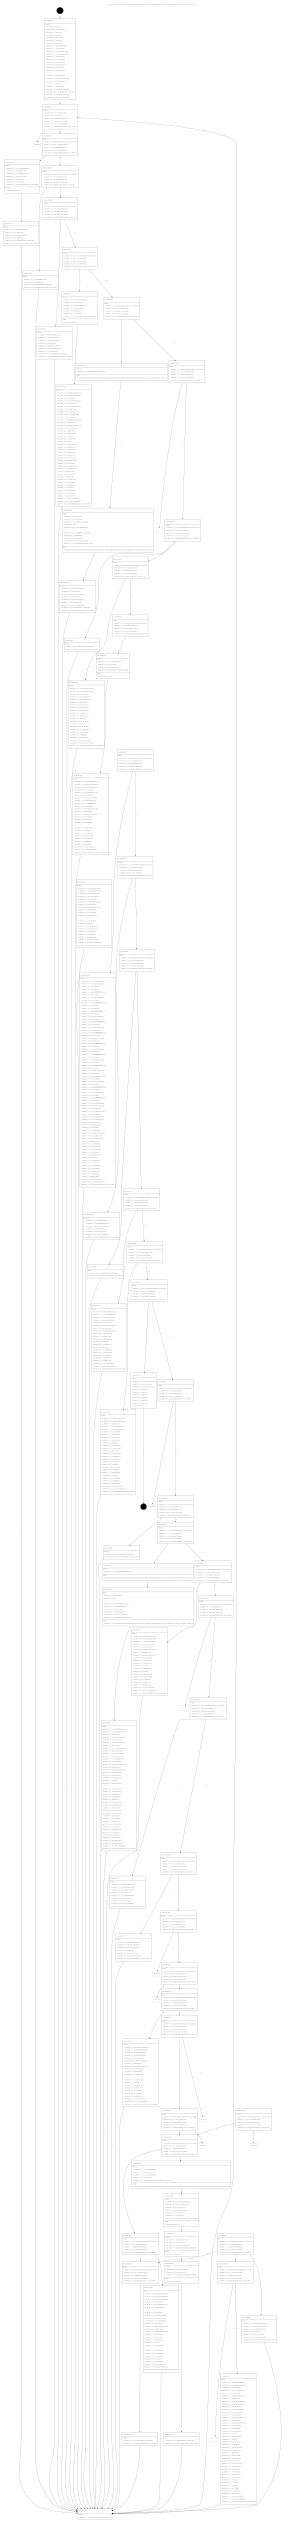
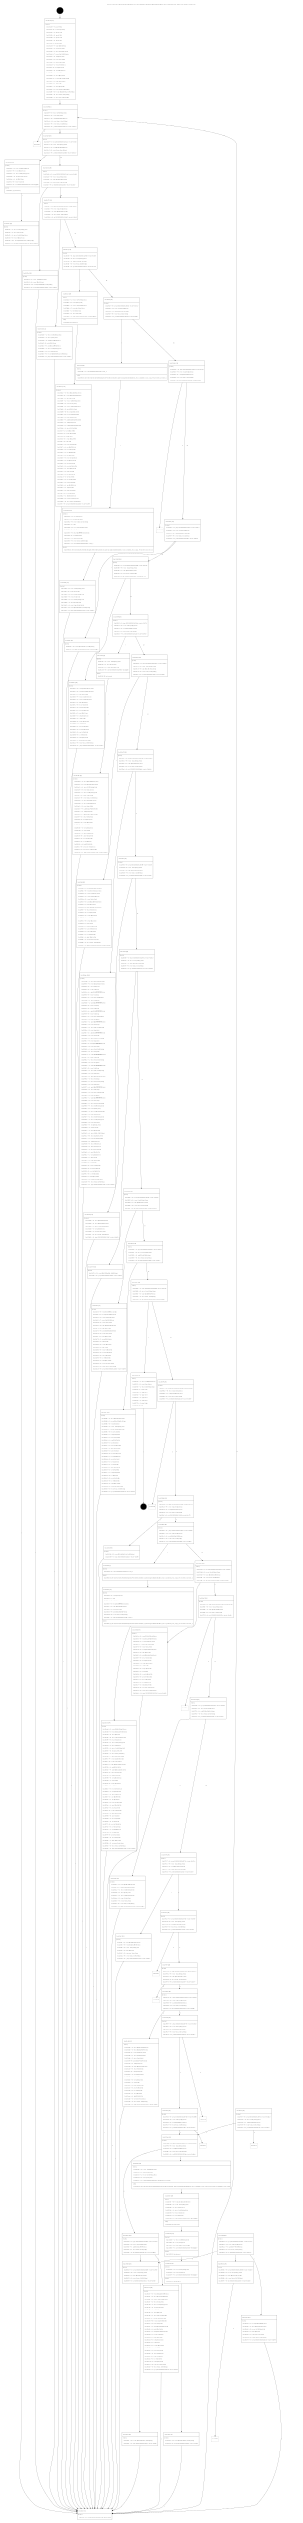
node "0x4015bb [28]": added
node "0x402001 [174]": removed
